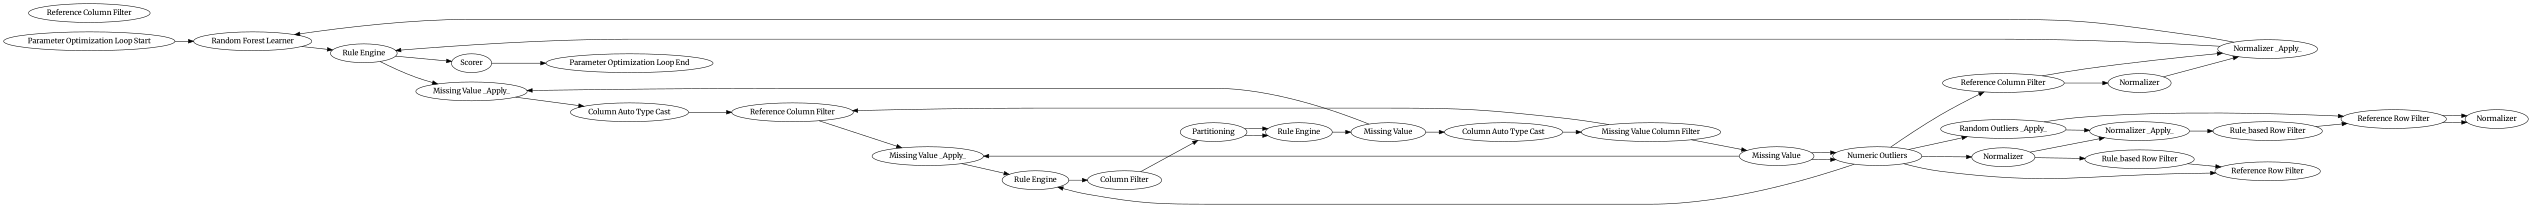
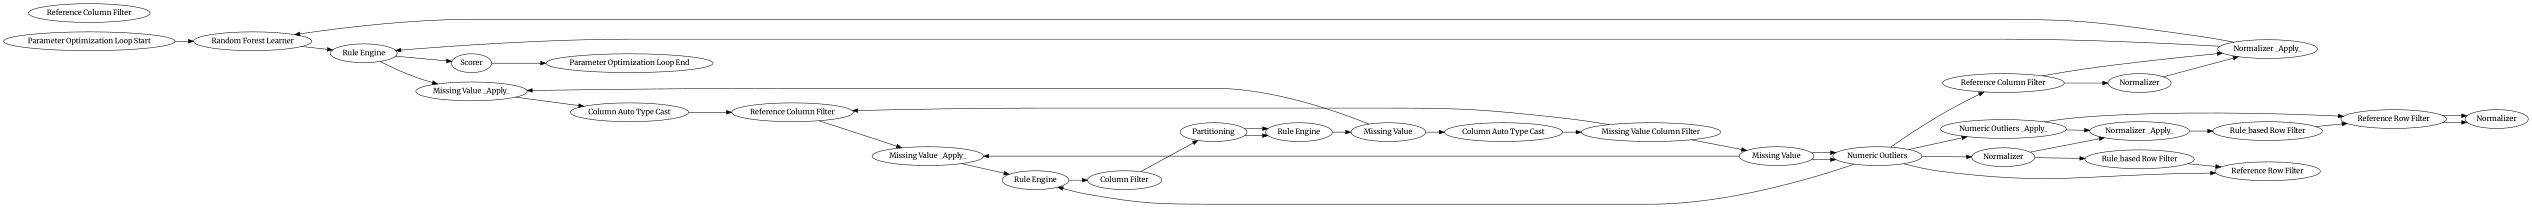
node "Random Outliers _Apply_": label "Random Outliers _Apply_" -> "Numeric Outliers _Apply_"
